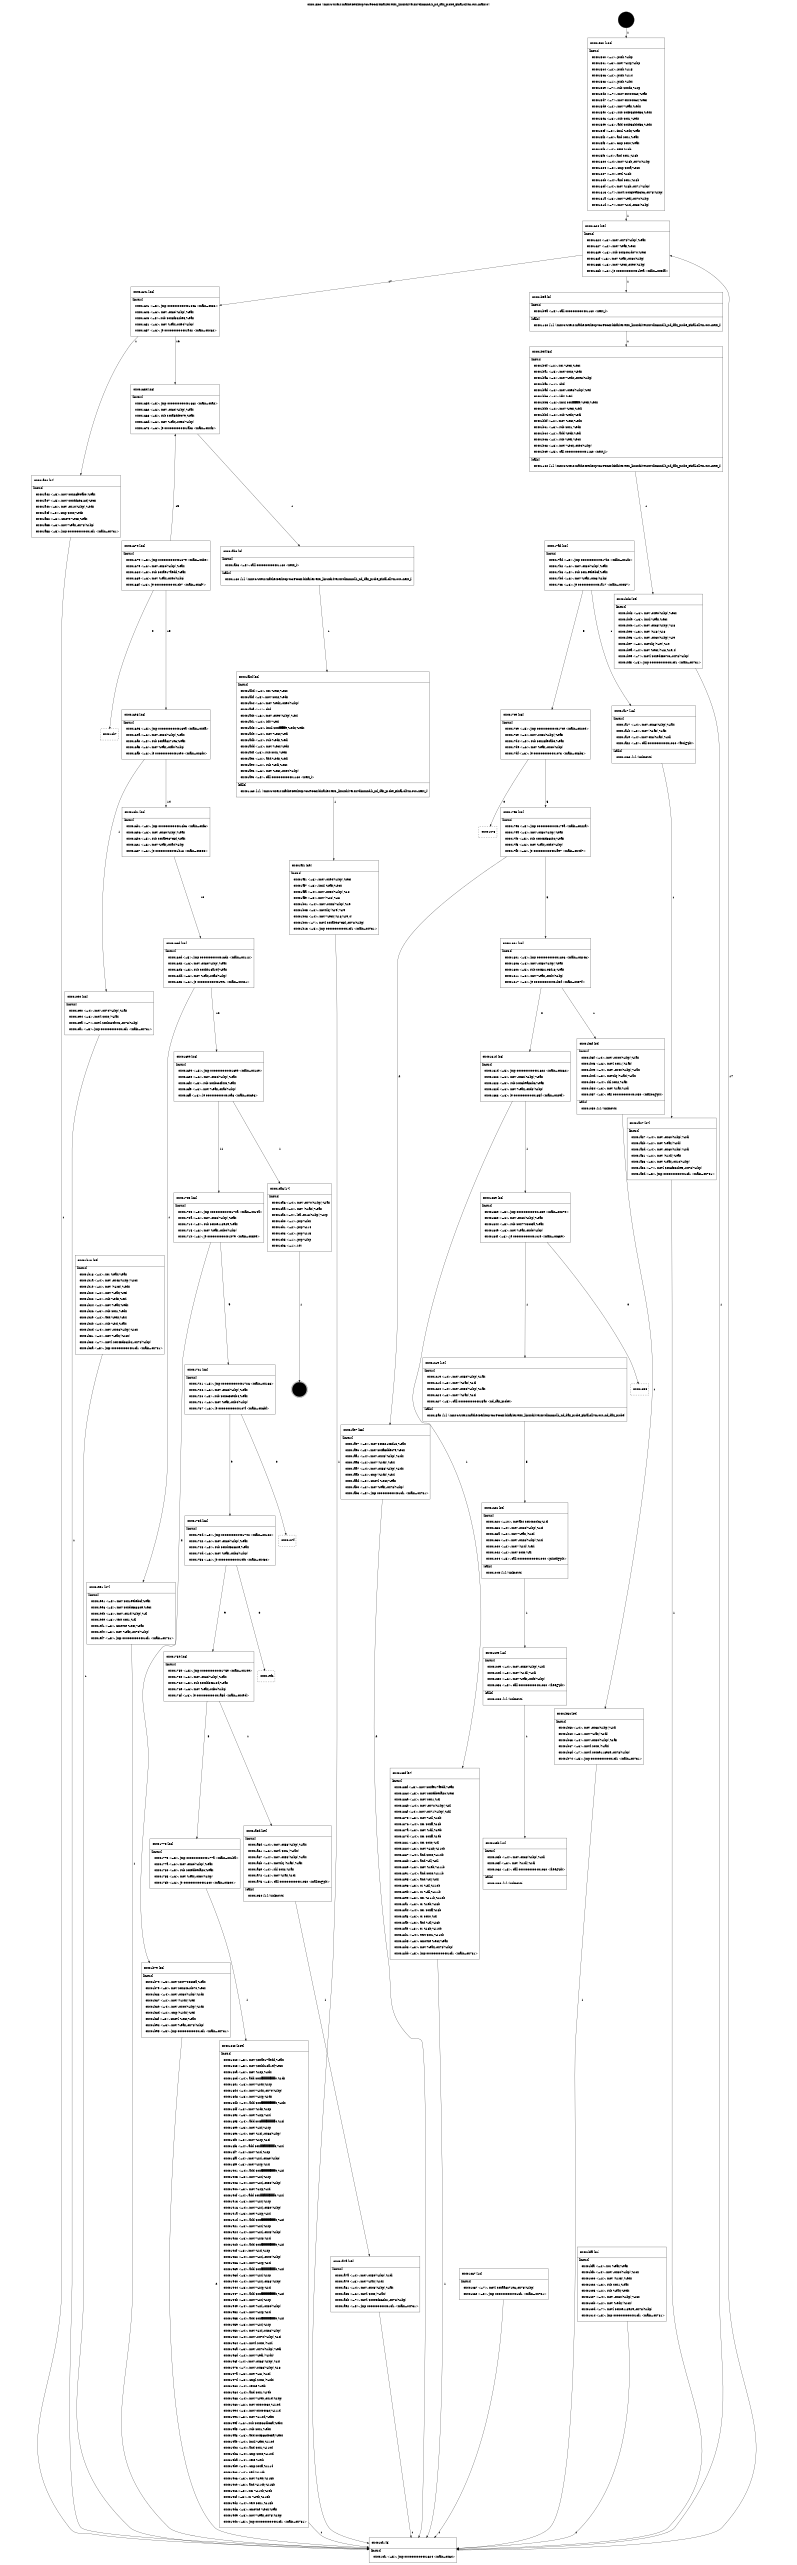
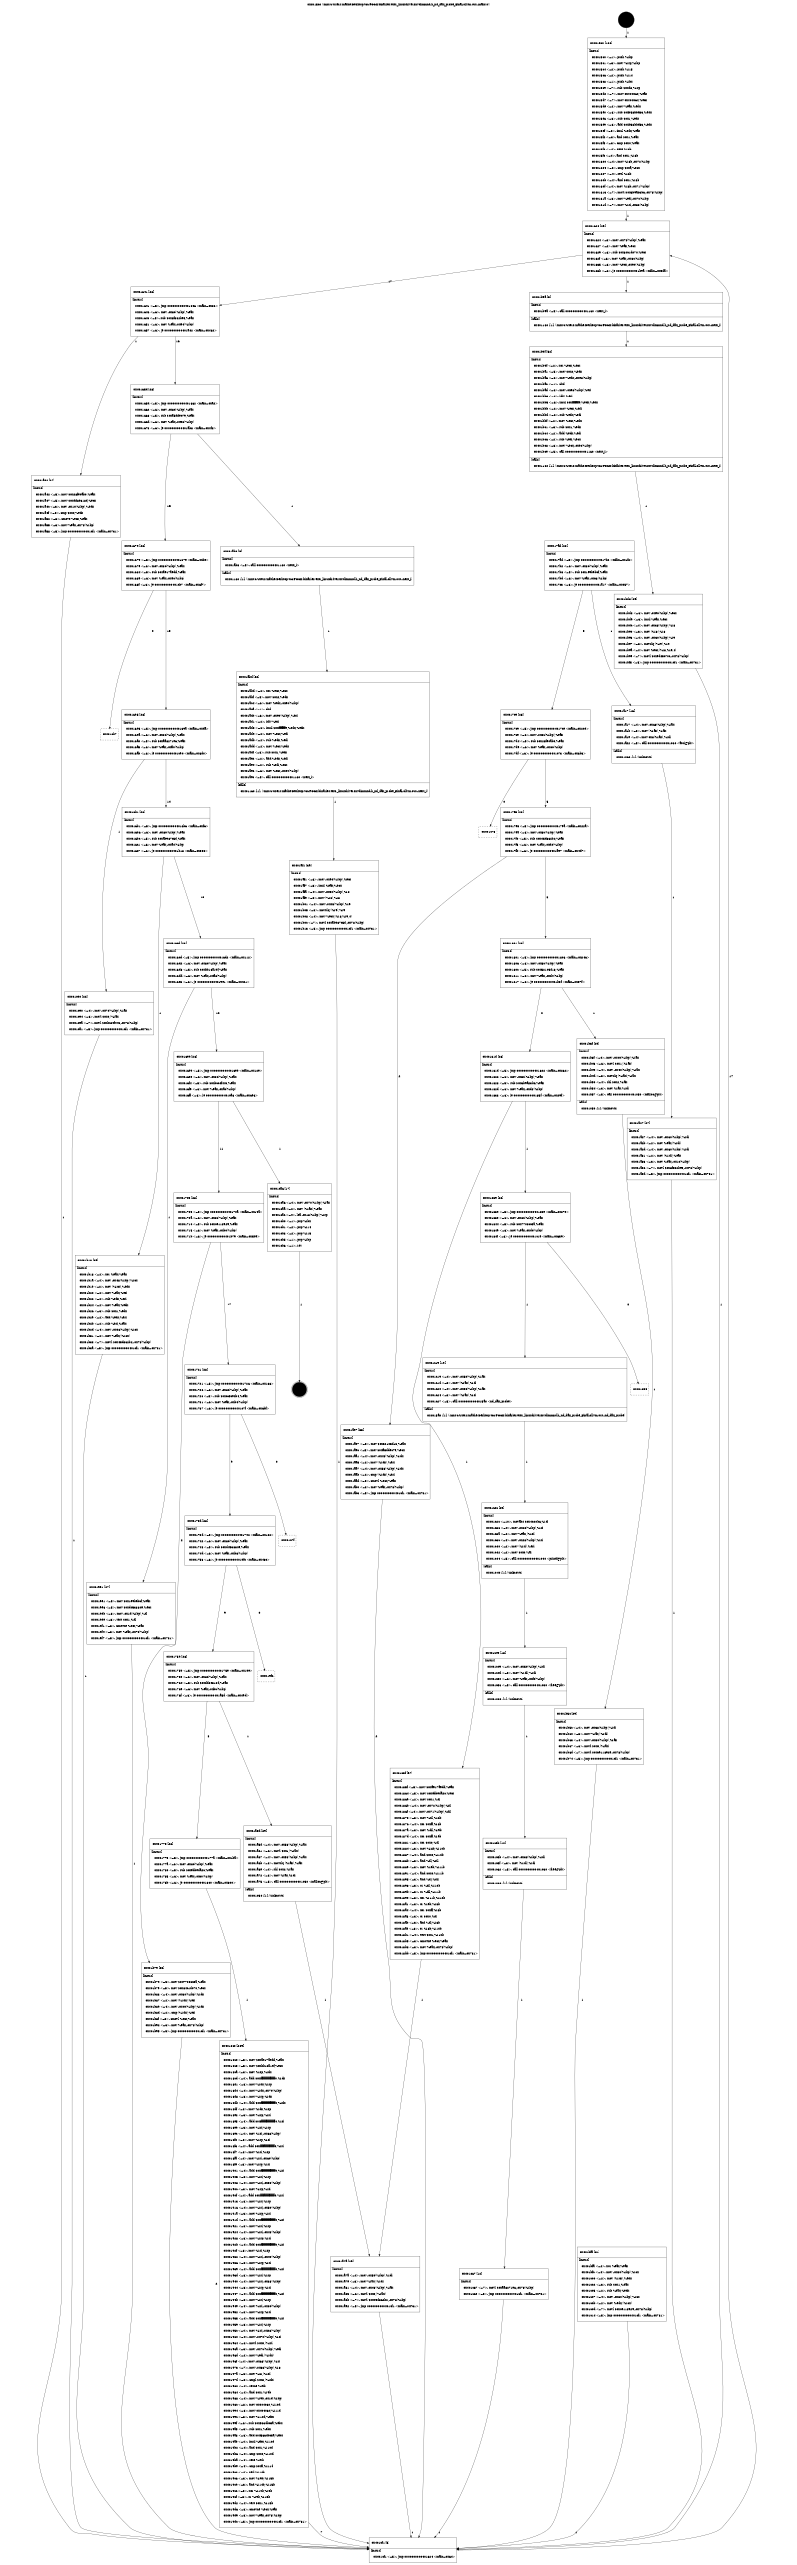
edge "0x401679 [28]" -> "0x40165d [28]": reversed
edge "0x4016b1 [28]" -> "0x401b18 [39]": added, label "1"
edge "0x401705 [28]" -> "0x401721 [28]": label " 9" -> " 17"
edge "0x401c19 [19]" -> "0x401c2c [29]": label " 5" -> " 1"
edge "0x401c5b [12]" -> "0x401c67 [12]": added, label "1"
edge "0x40185f [97]" -> "0x401cf1 [5]": now "0x40185f [97]" -> "0x401a7a [29]"
edge "0x4018c0 [289]" -> "0x401cf1 [5]": label " 1" -> " 7"
